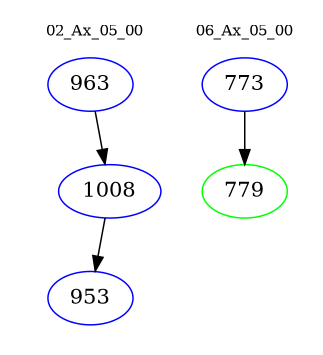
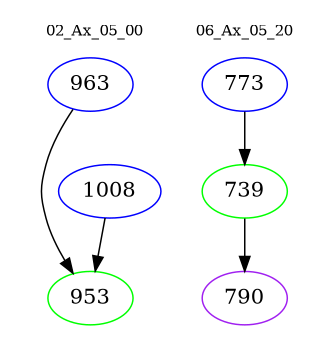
cluster "06_Ax_05_00": label "06_Ax_05_00" -> "06_Ax_05_20"
edge "963" -> "1008": now "963" -> "953"
node "779": label "779" -> "739"
node "953": color blue -> green
node "790": added
